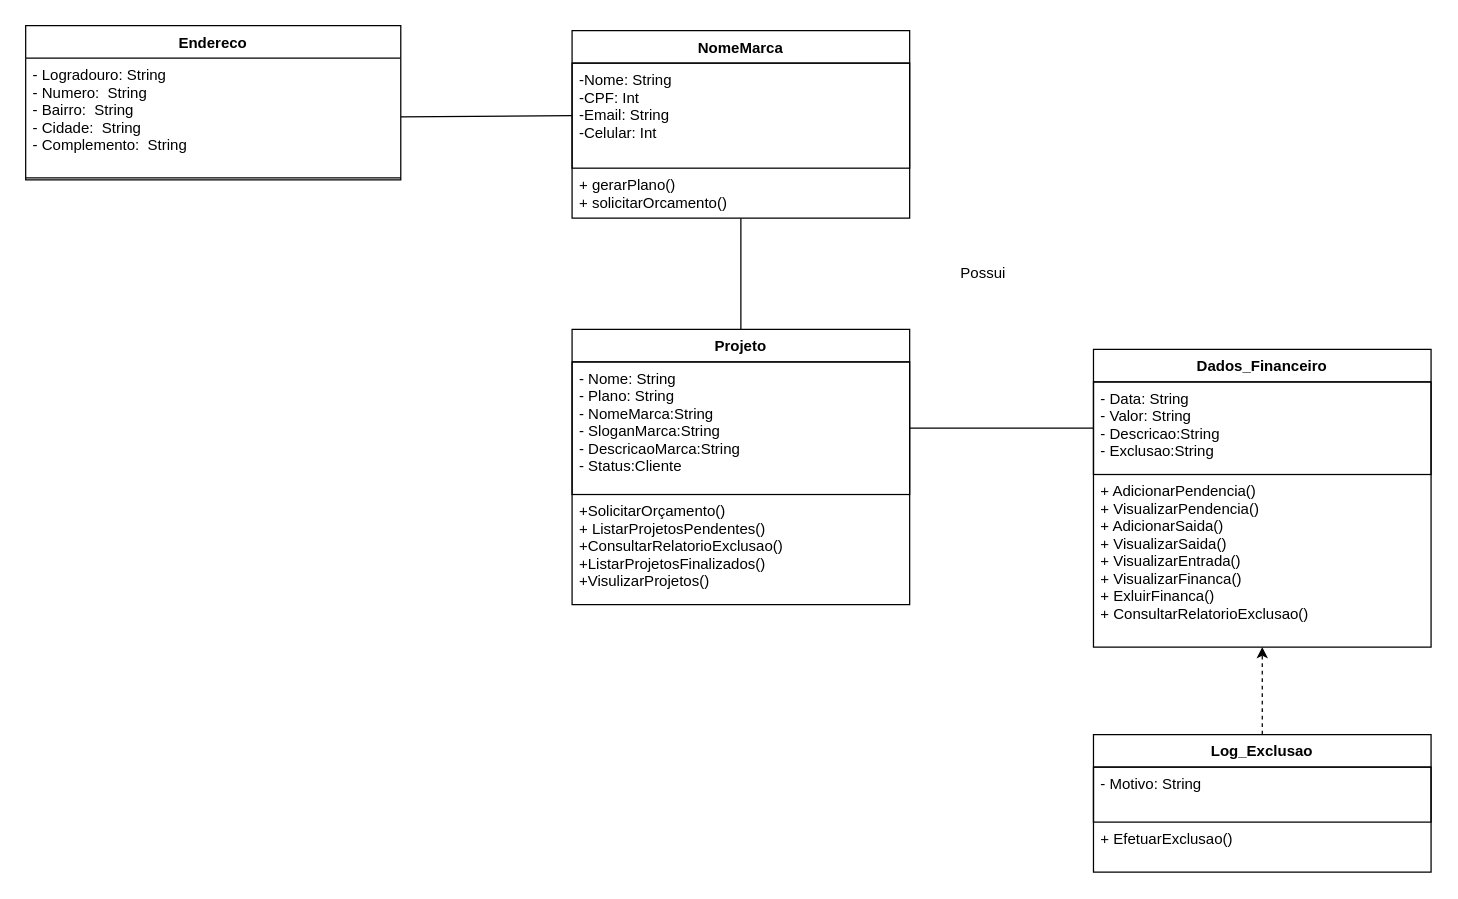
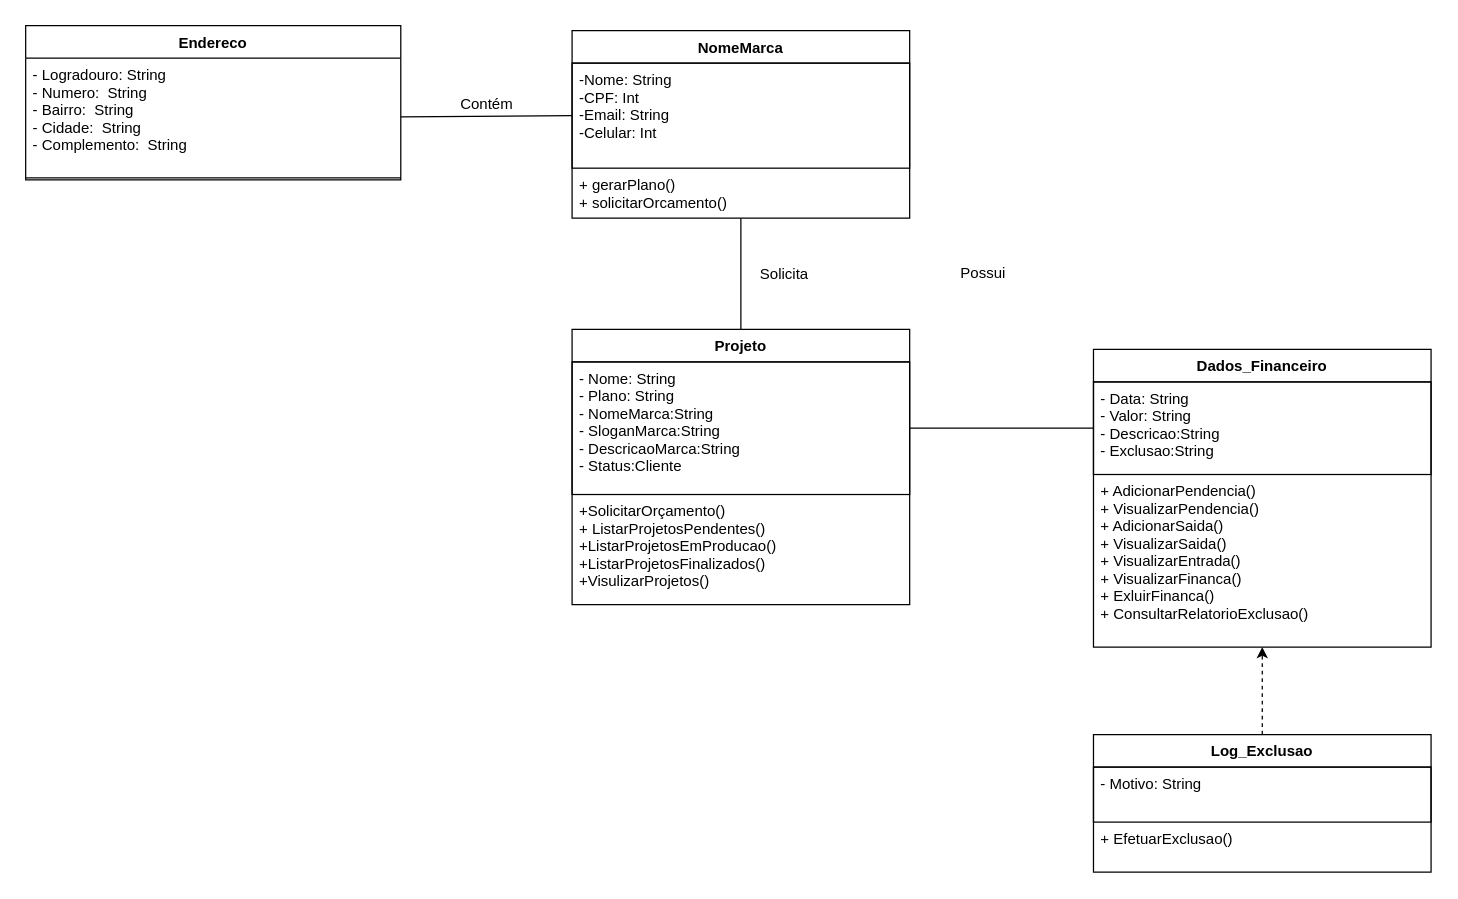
node "Contém": added
node "Solicita": added
node "+SolicitarOrçamento() + ListarProjetosPendentes() +ConsultarRelatorioExclusao() +ListarProjetosFinalizados() +VisulizarProjetos()": label "+SolicitarOrçamento() + ListarProjetosPendentes() +ConsultarRelatorioExclusao() +ListarProjetosFinalizados() +VisulizarProjetos()" -> "+SolicitarOrçamento() + ListarProjetosPendentes() +ListarProjetosEmProducao() +ListarProjetosFinalizados() +VisulizarProjetos()"
